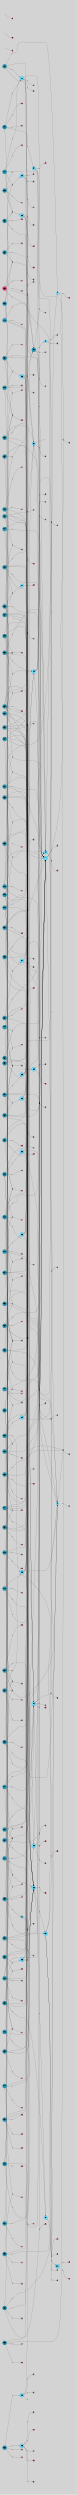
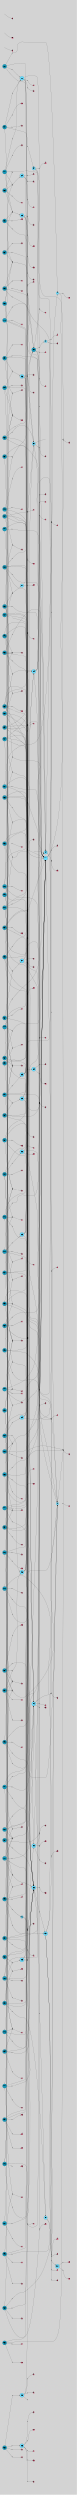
node "T505": fillcolor #ff3366 -> #1199bb
